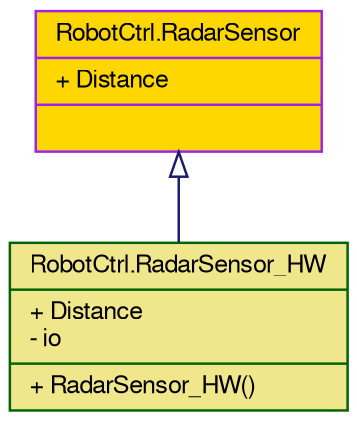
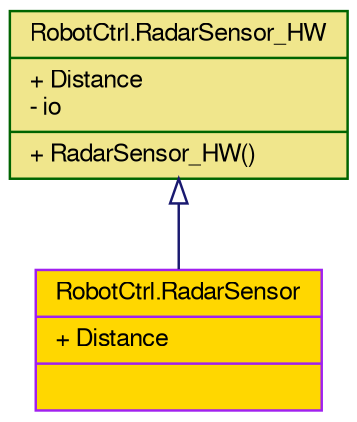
edge "RobotCtrl.RadarSensor_HW" -> "RobotCtrl.RadarSensor": reversed
